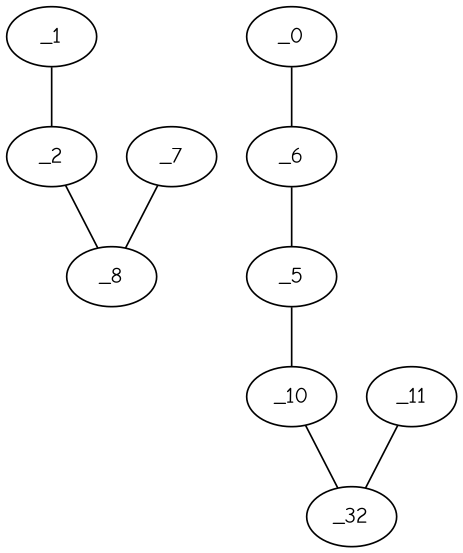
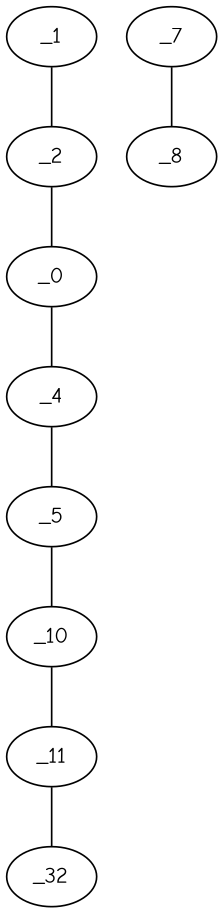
node "_6": label "_6" -> "_4"
edge "_2" -- "_8": now "_2" -- "_0"
edge "_10" -- "_32": now "_10" -- "_11"
